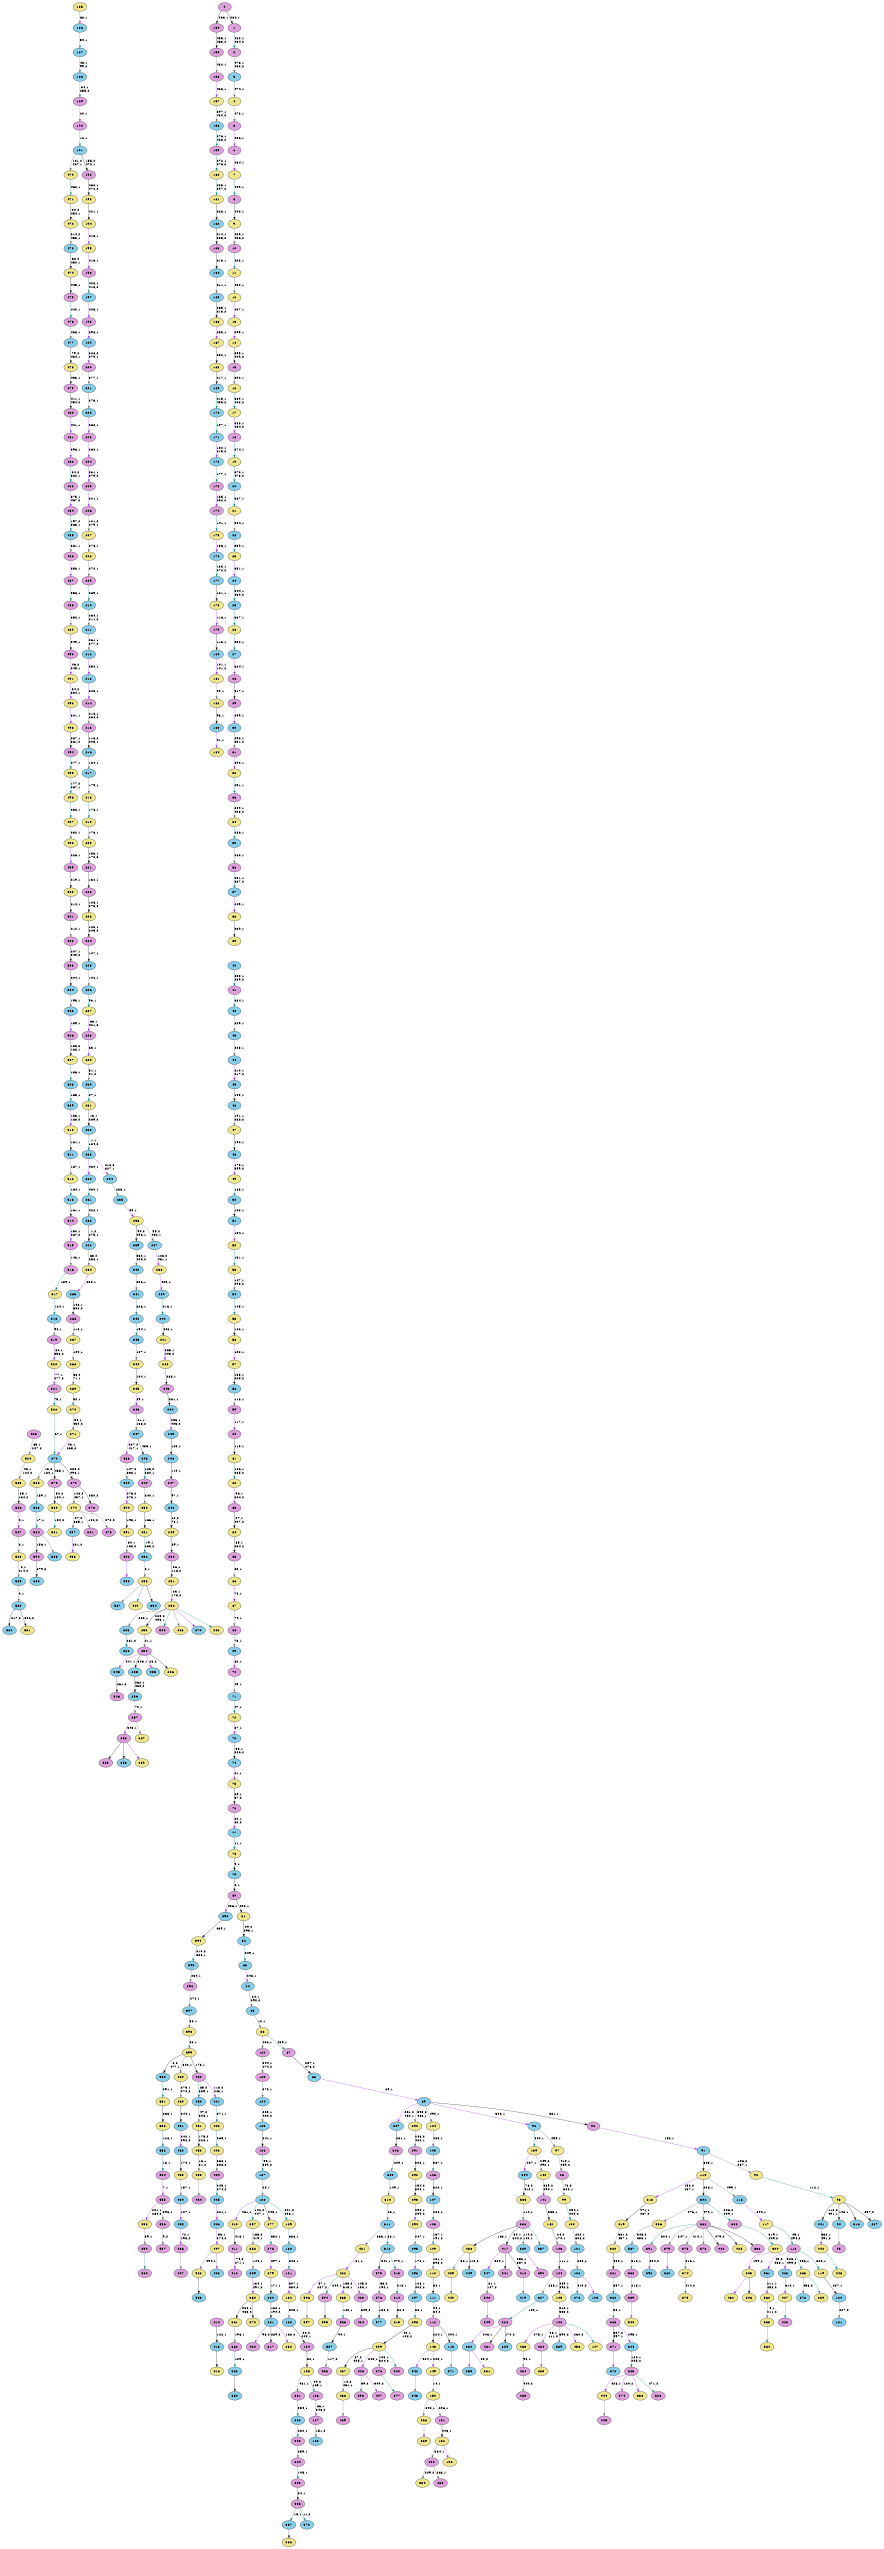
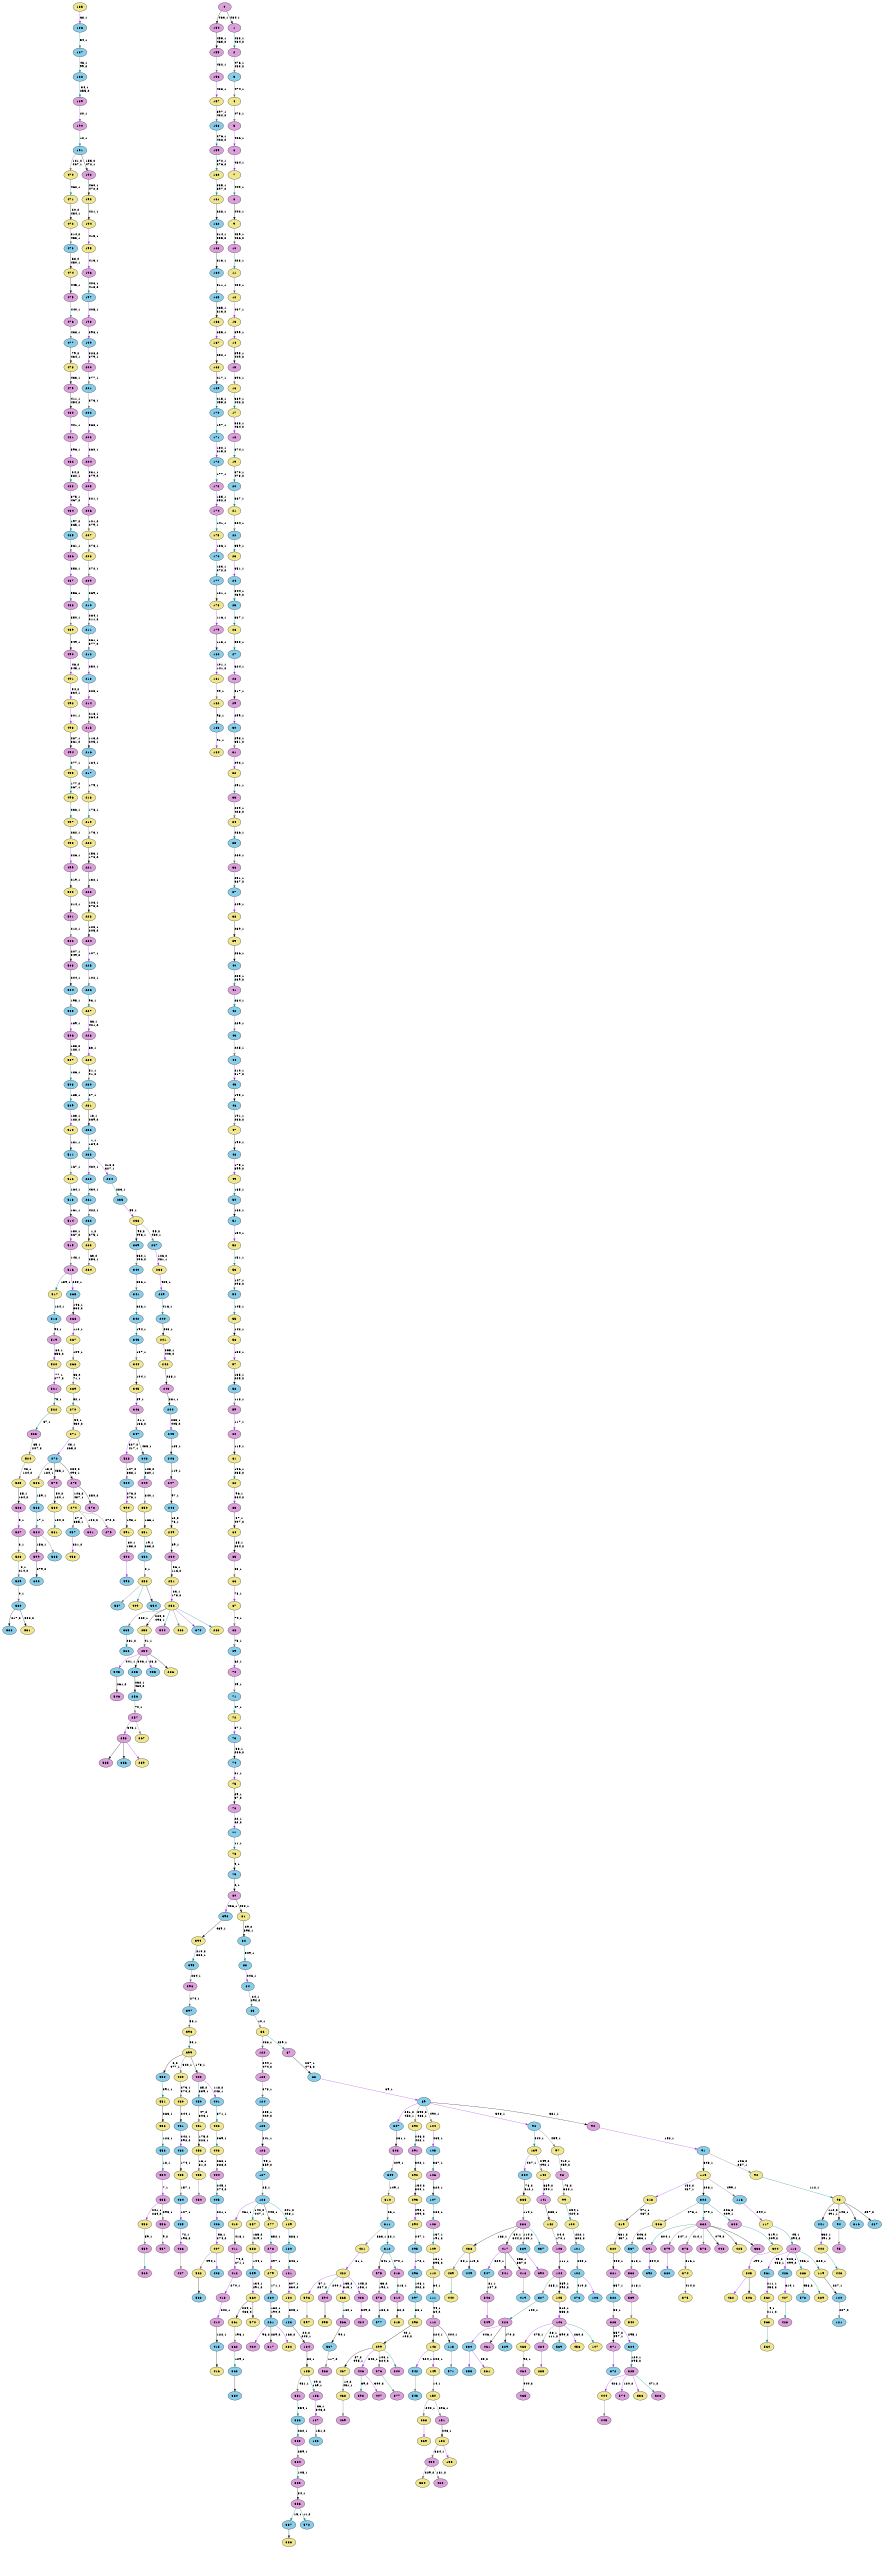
edge "224" -> "225": color black -> purple
edge "39" -> "40": added, label "236,1"
node "263": fillcolor skyblue -> khaki
edge "264" -> "265": now "516" -> "265"
edge "522" -> "272": now "522" -> "523"
node "413": added
edge "459" -> "460": label "268,1" -> "131,2"
